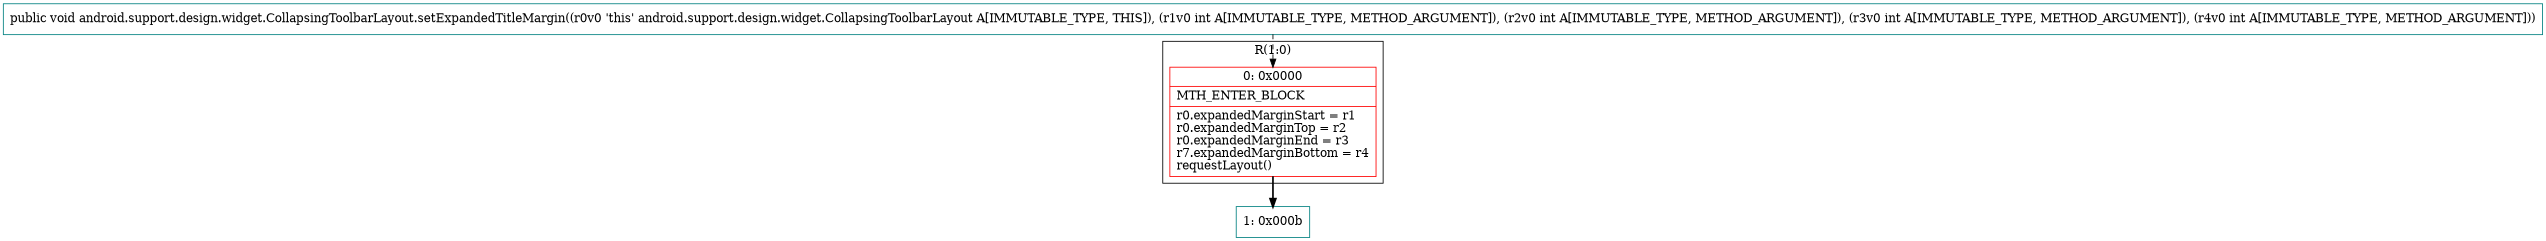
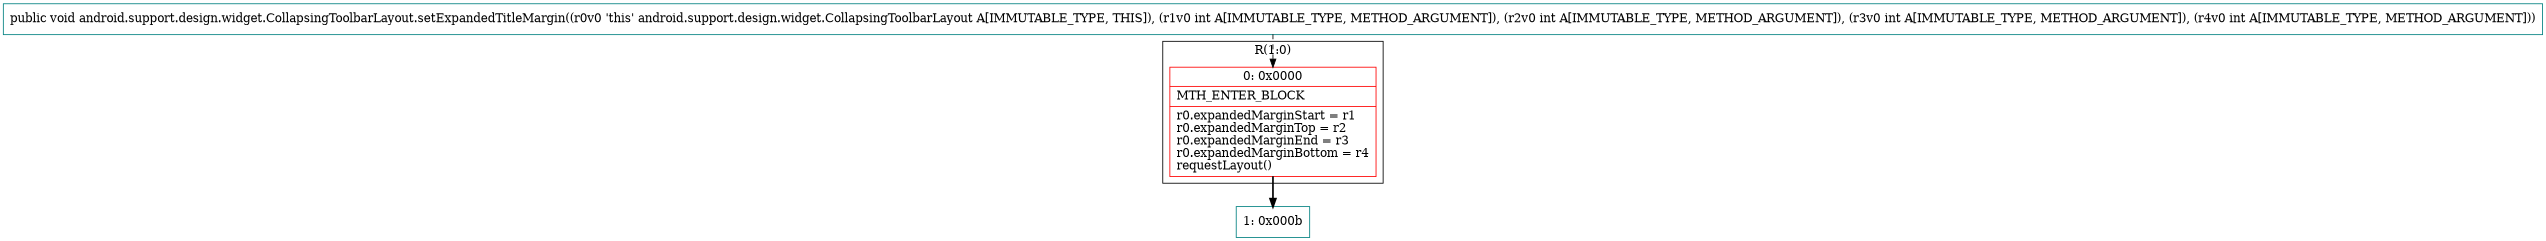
node "0: 0x0000": text "r7.expandedMarginBottom = r4" -> "r0.expandedMarginBottom = r4"
